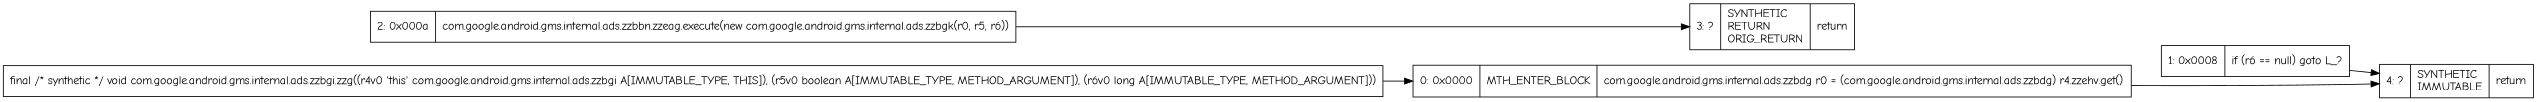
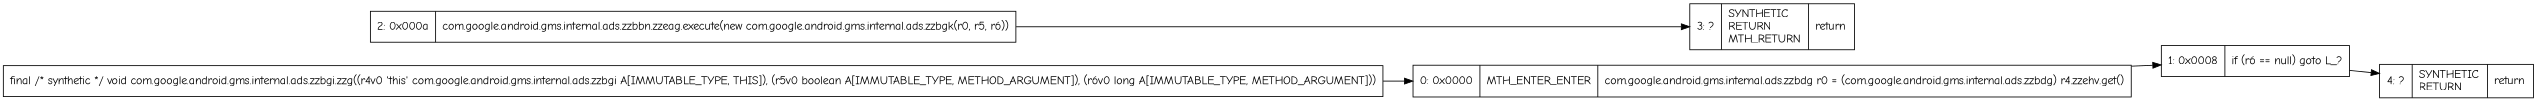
node "3: ?": text "ORIG_RETURN" -> "MTH_RETURN"
node "0: 0x0000": text "MTH_ENTER_BLOCK" -> "MTH_ENTER_ENTER"
edge "0: 0x0000" -> "4: ?": now "0: 0x0000" -> "1: 0x0008"
node "4: ?": text "IMMUTABLE" -> "RETURN"
